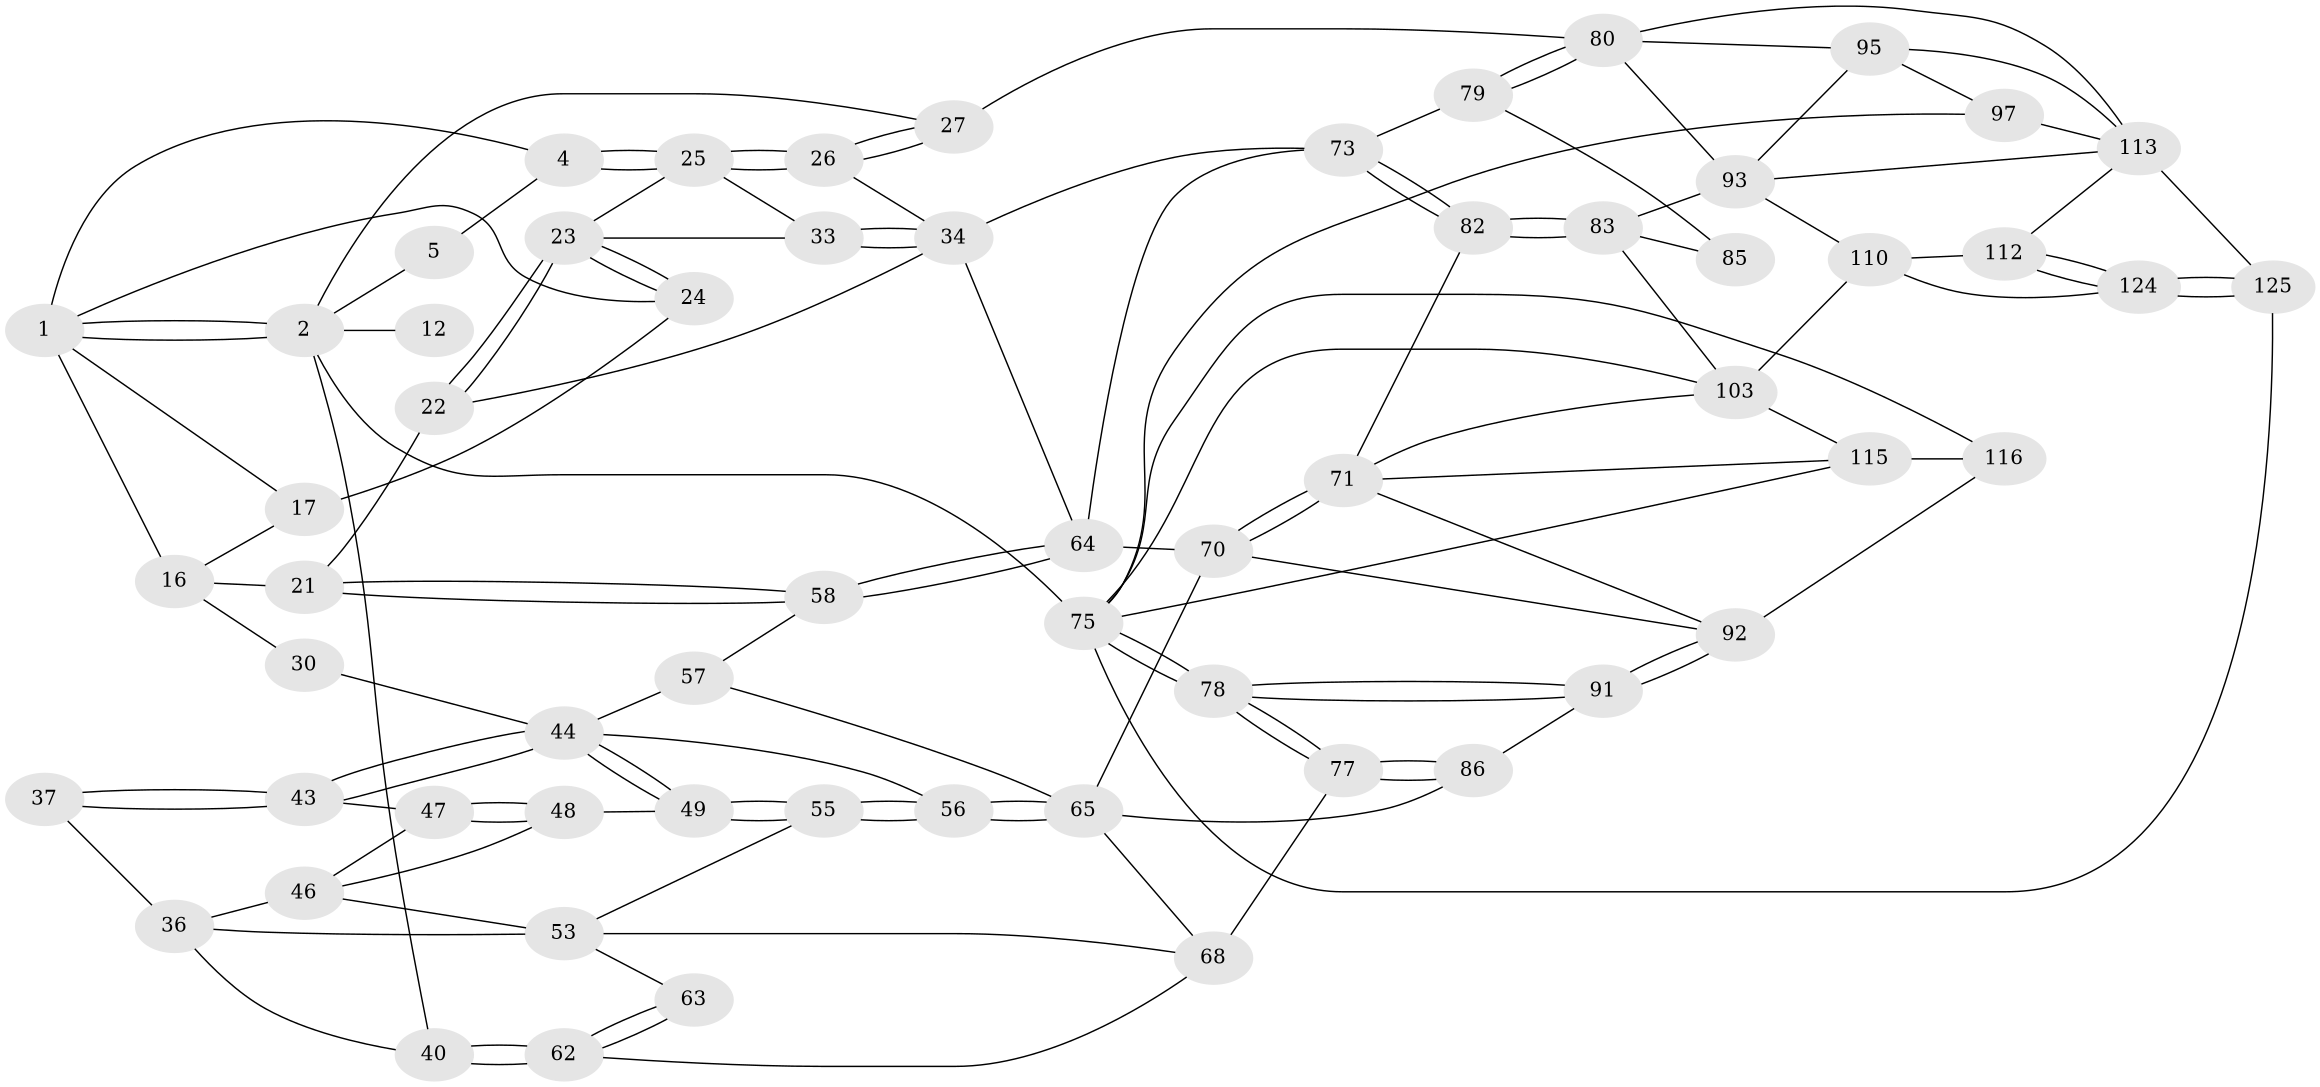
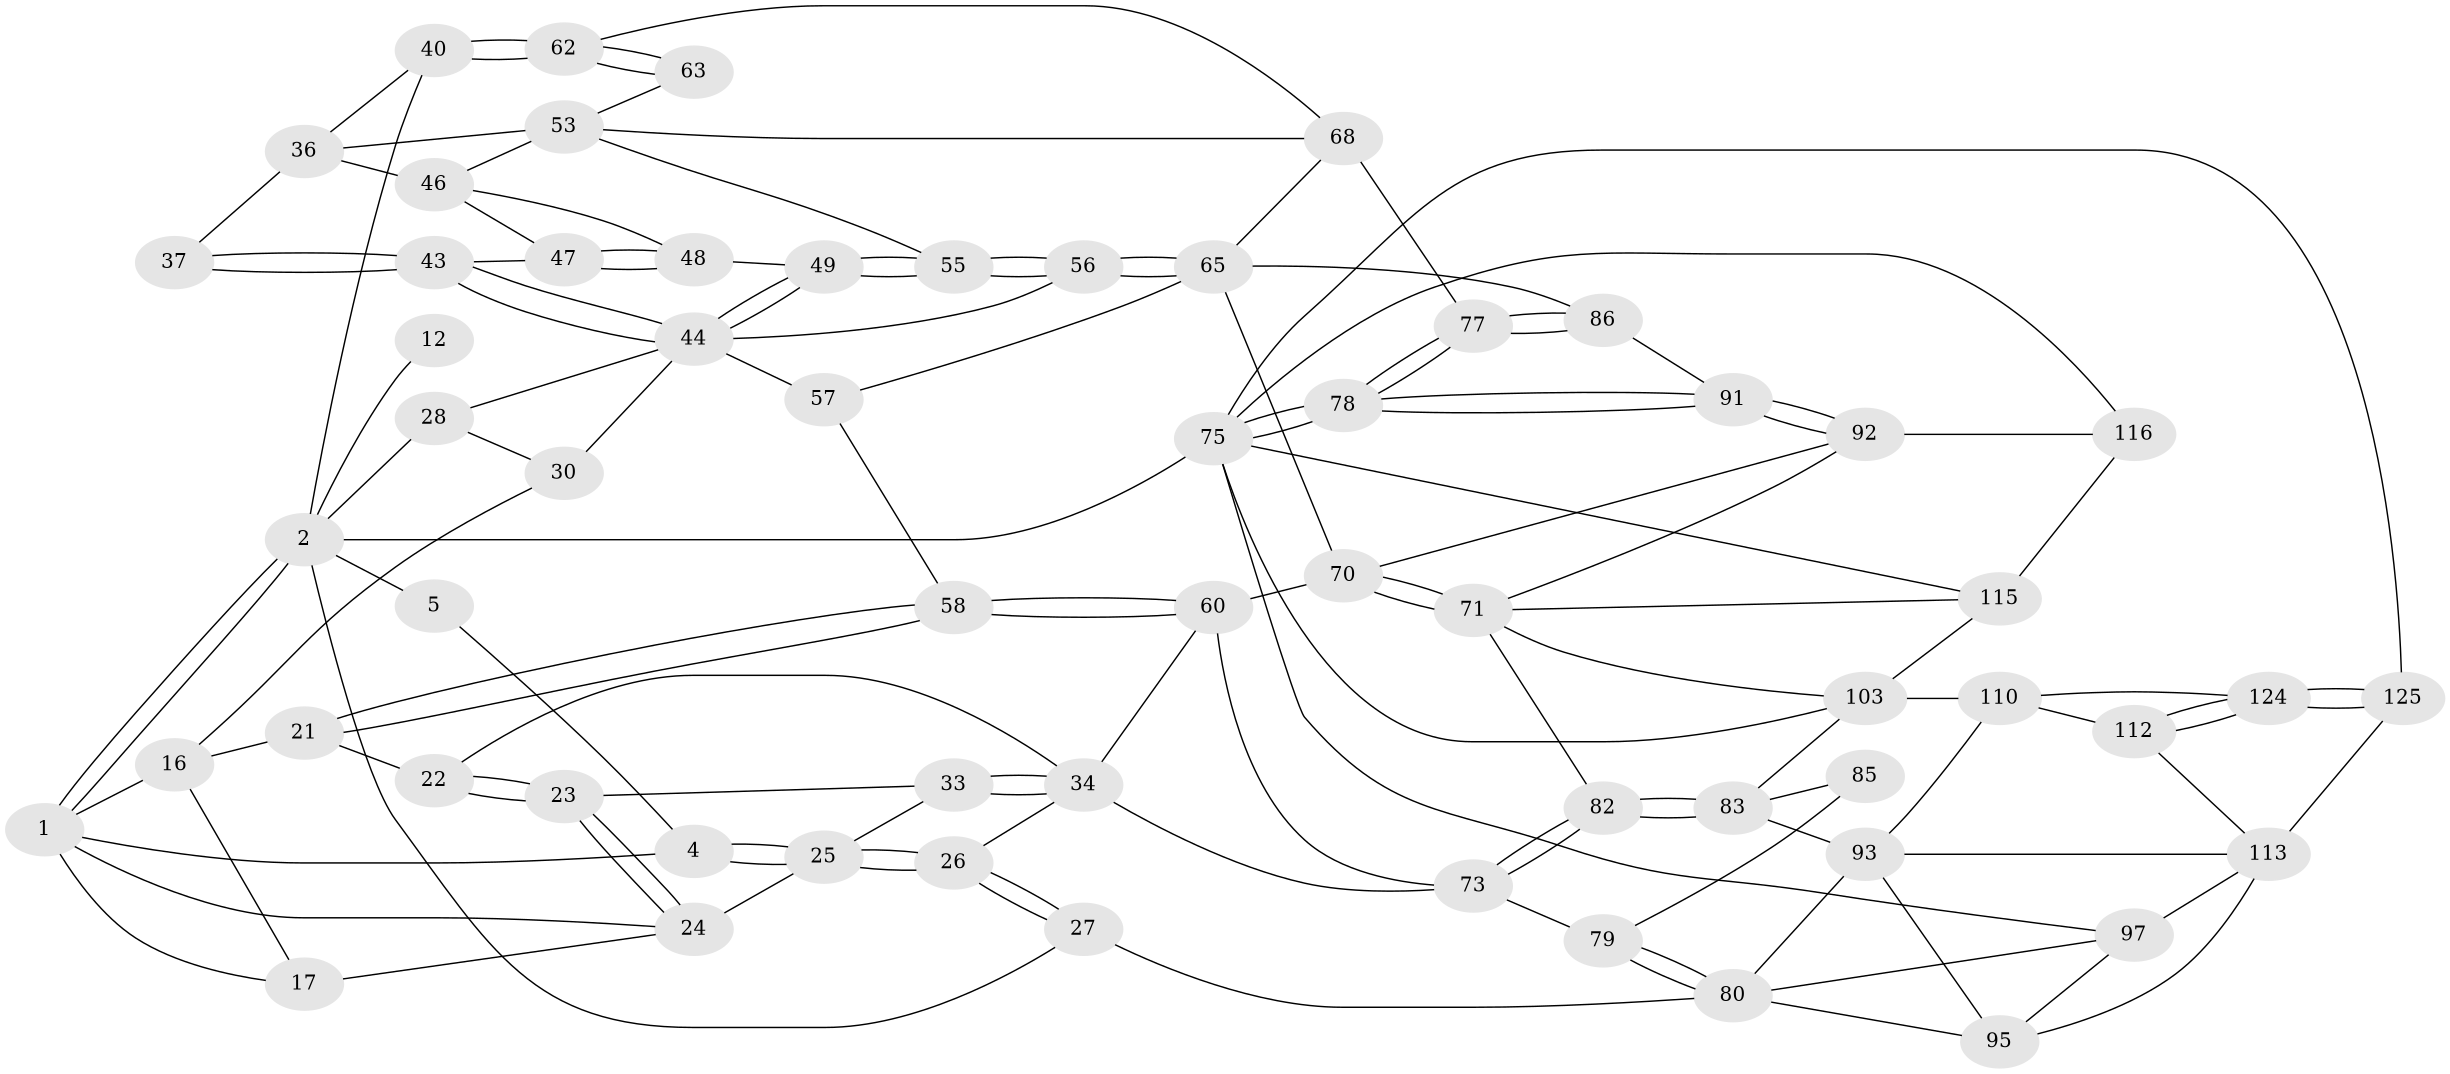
edge "80" -- "113": now "80" -- "97"
edge "25" -- "23": now "25" -- "24"
node "28": added
node "64": label "64" -> "60"
